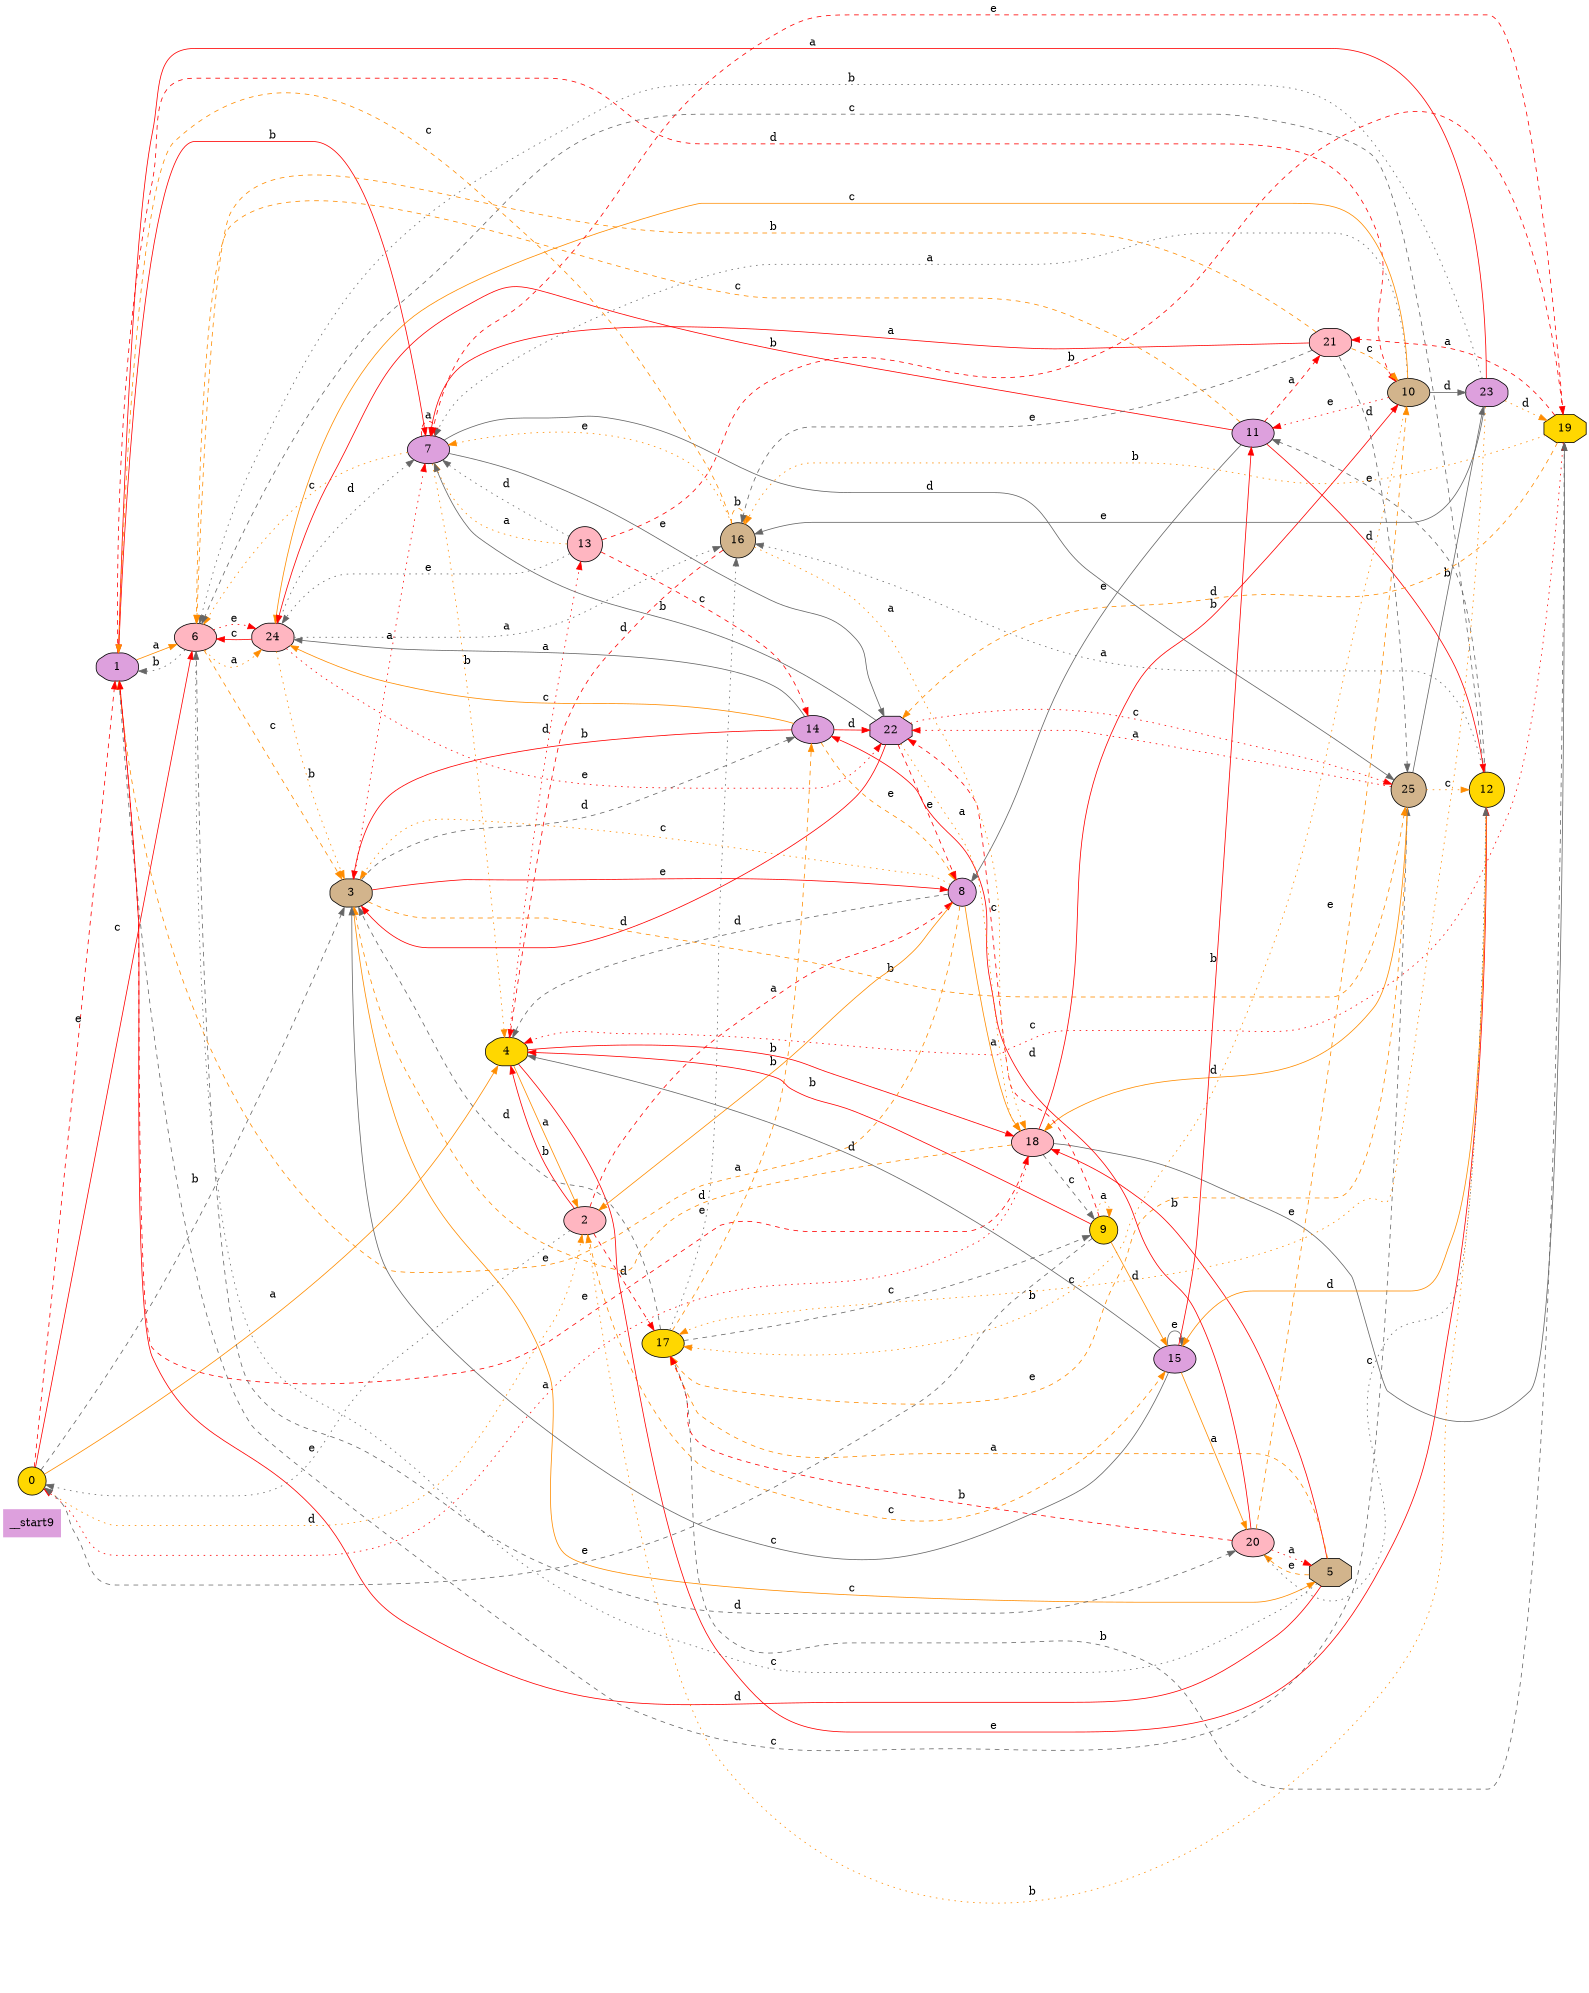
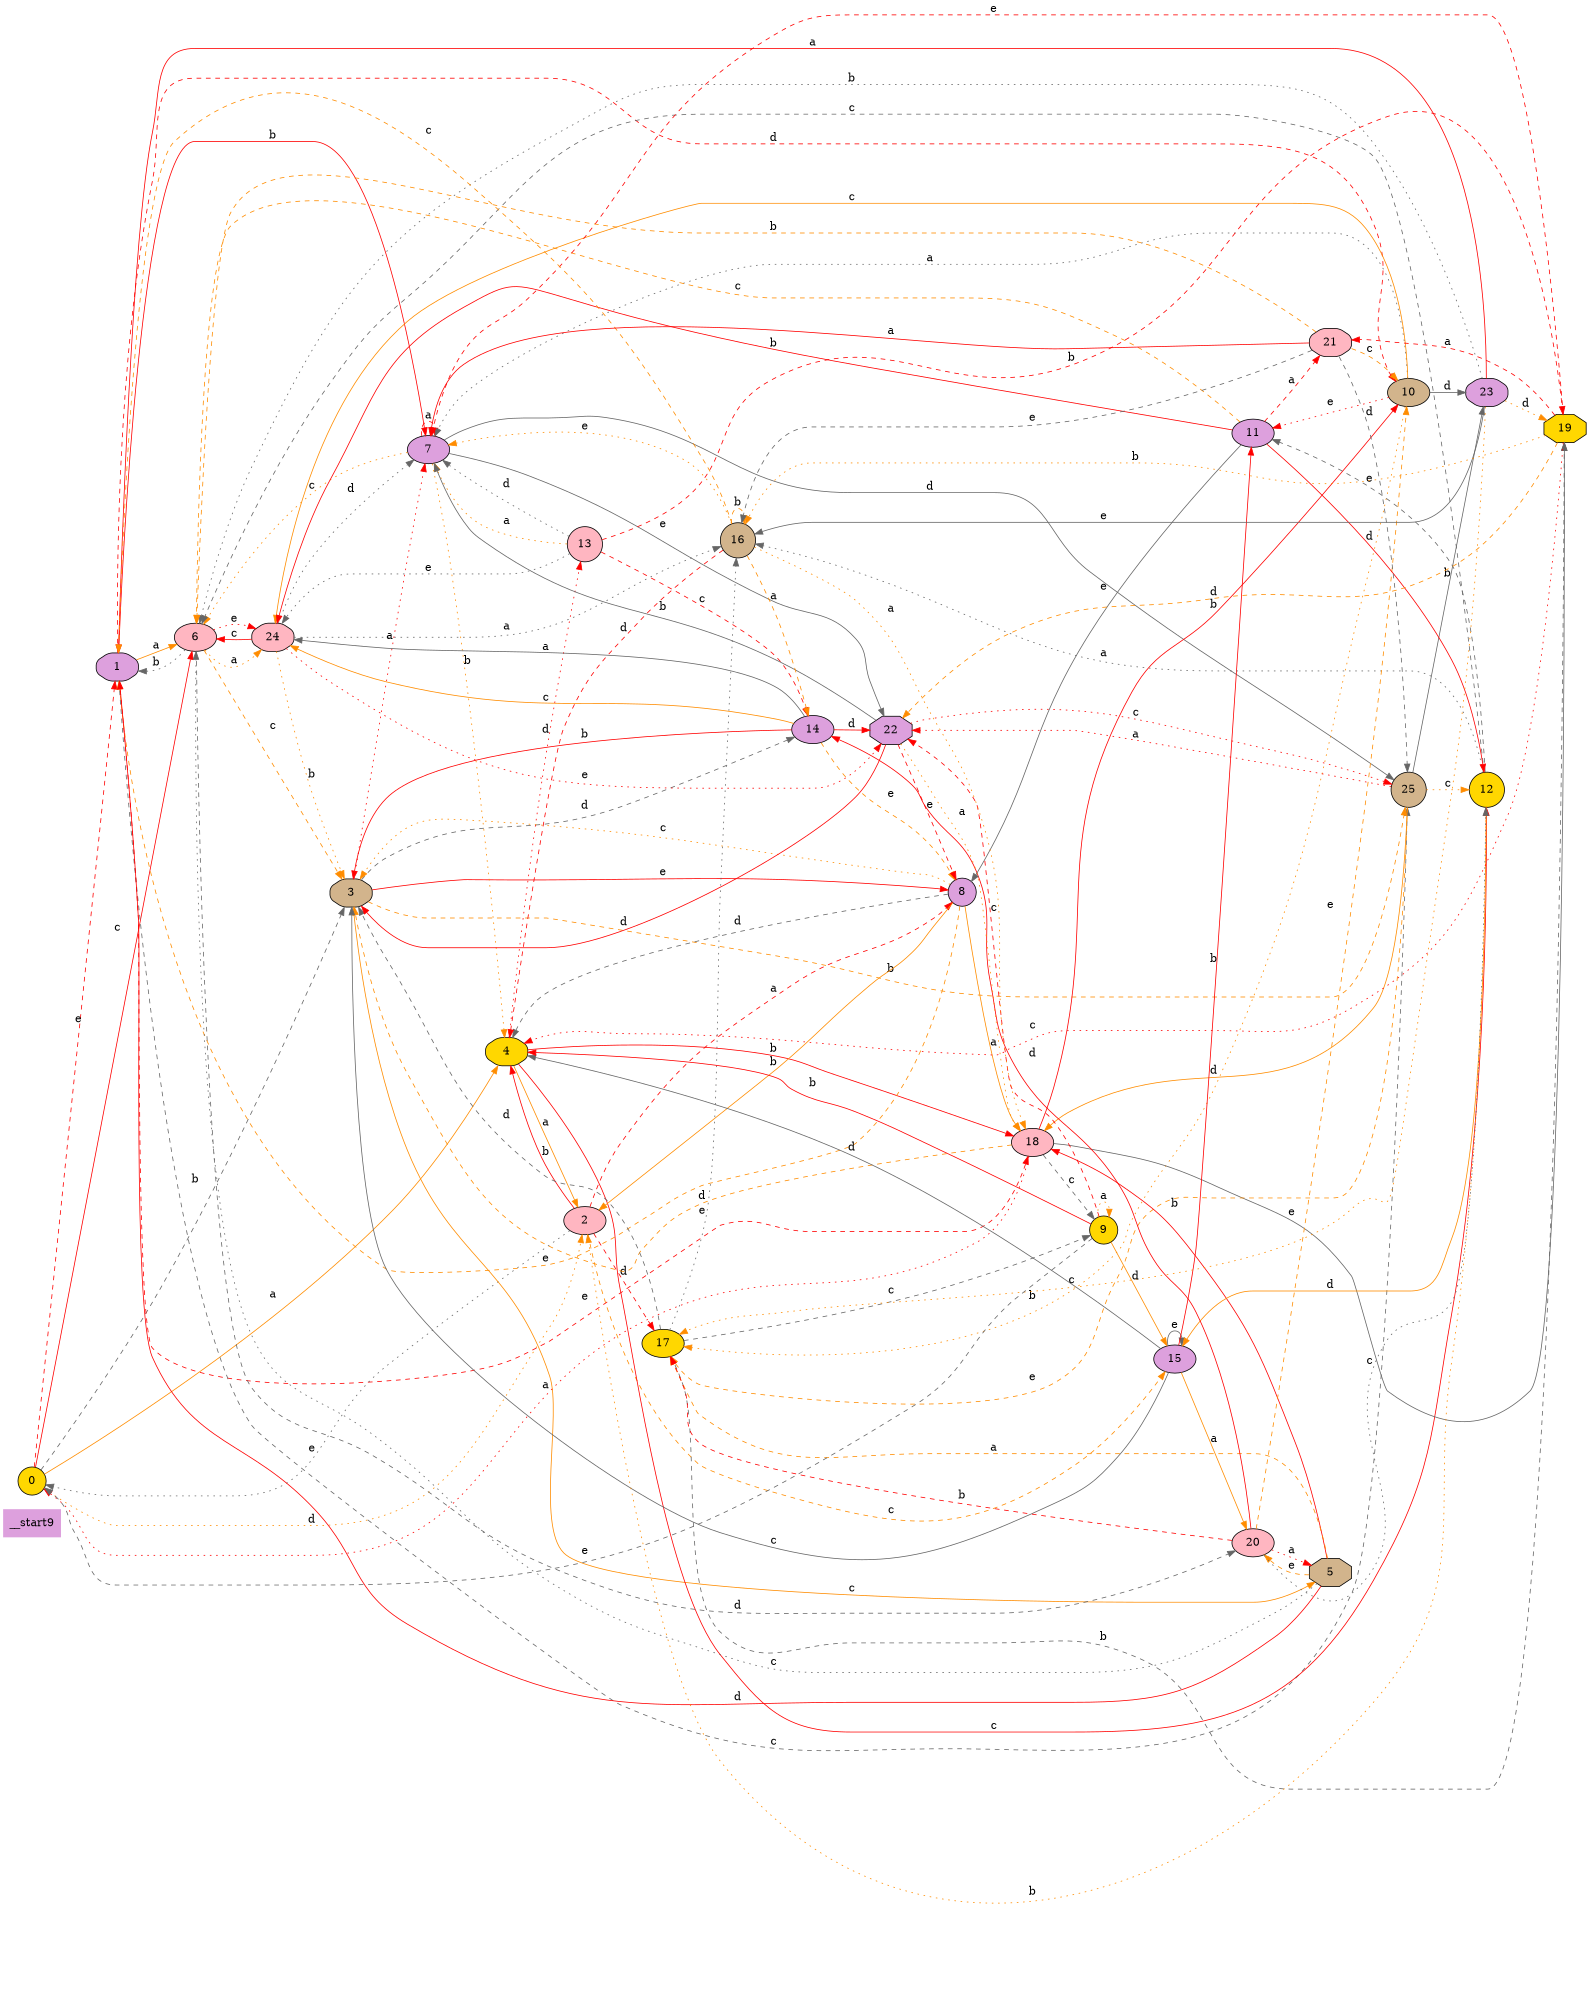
edge "17" -> "14": now "16" -> "14"
edge "4" -> "12": label "e" -> "c"
